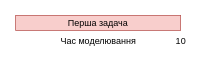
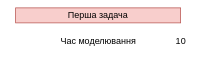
node "Перша задача": moved (98, 23) -> (98, 15)
